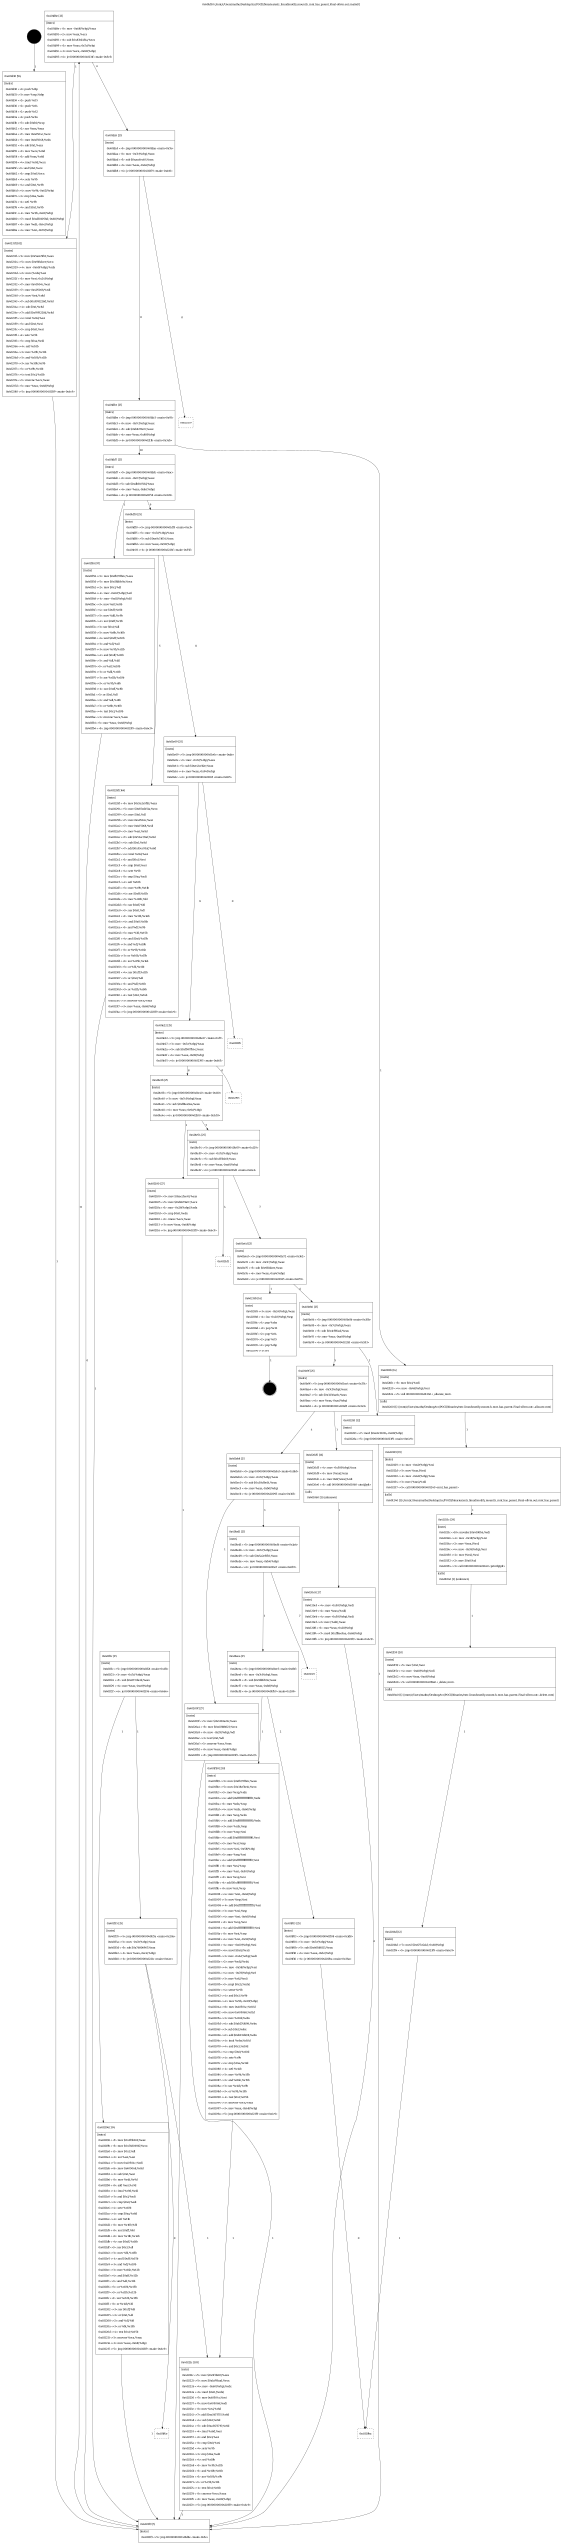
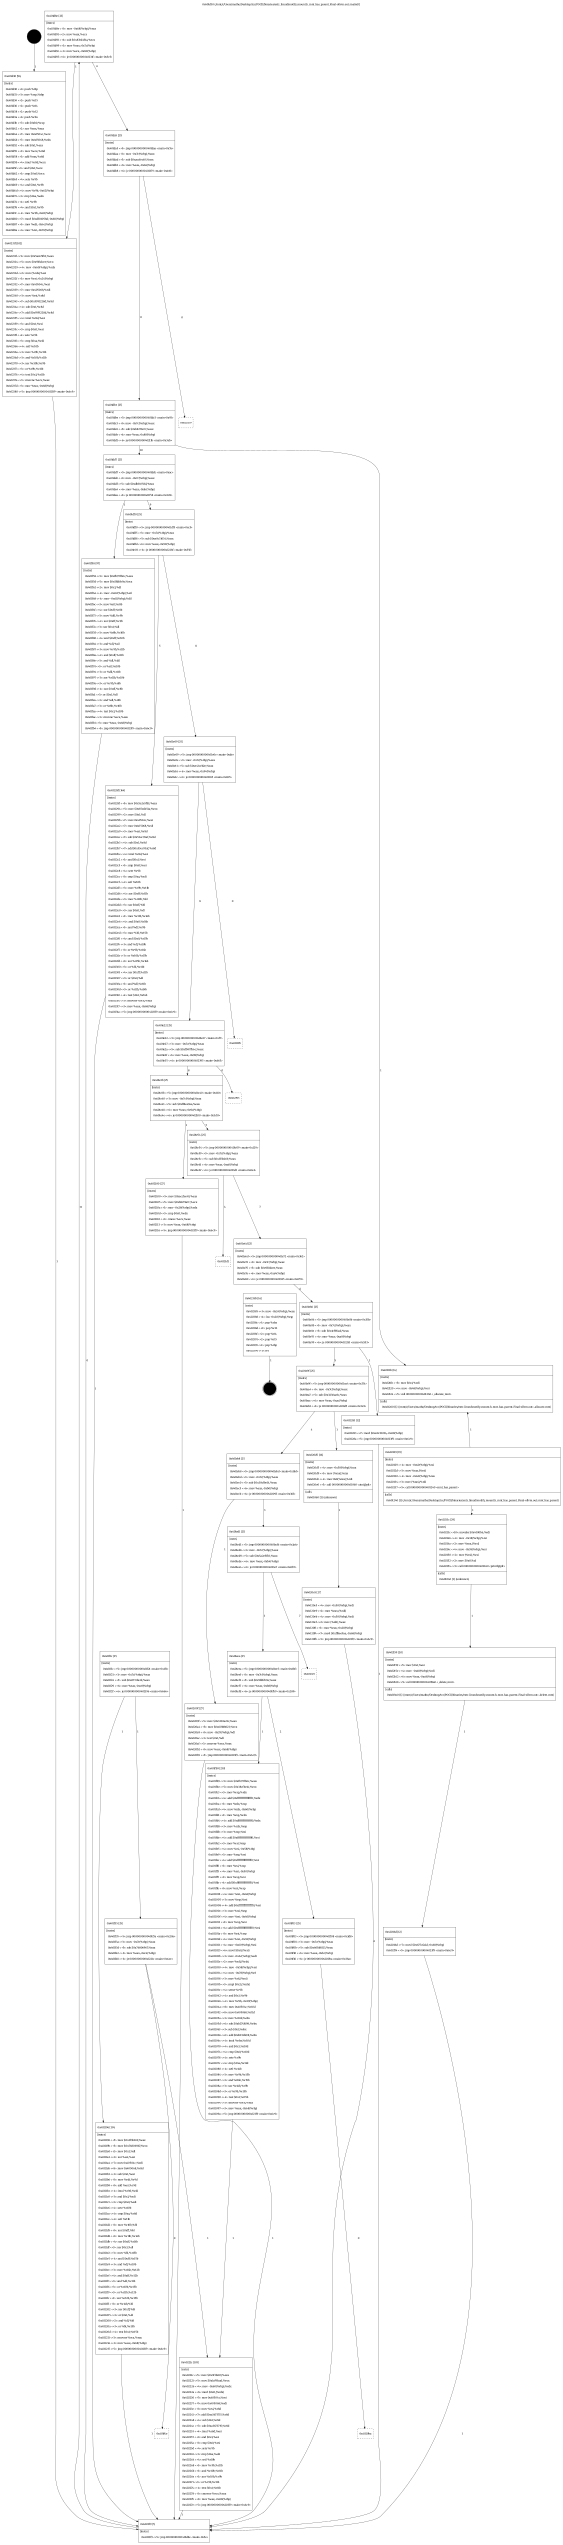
edge "0x401e6d [25]" -> "0x402385 [16]": removed, label "1"
edge "0x40211b [14]" -> "0x402129 [19]": reversed
edge "0x40216d [12]" -> "0x4020ba": now "0x40216d [12]" -> "0x4023f9 [5]"
